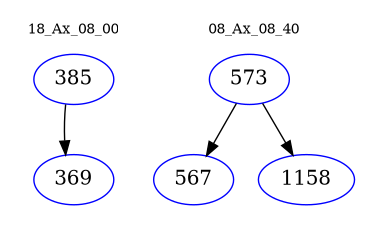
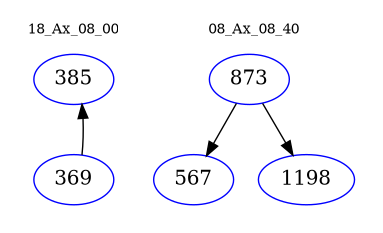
node "573": label "573" -> "873"
edge "385" -> "369": reversed
node "1158": label "1158" -> "1198"
